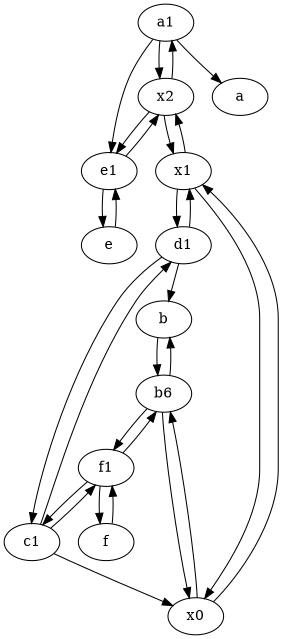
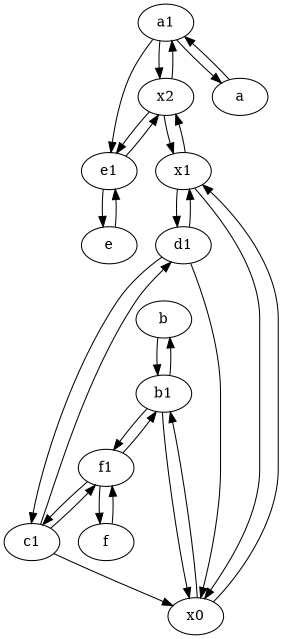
edge "a" -> "a1": added
edge "d1" -> "b": now "d1" -> "x0"
node "b6": label "b6" -> "b1"
